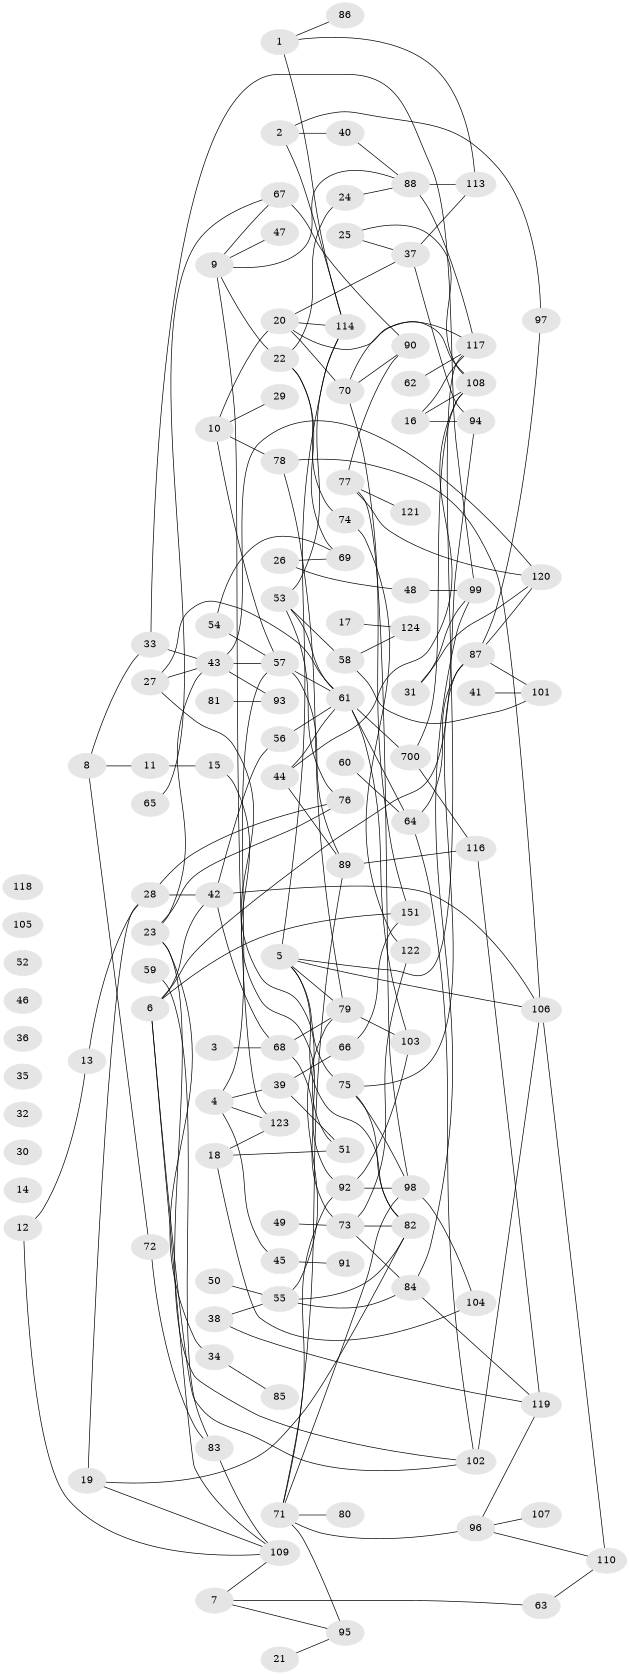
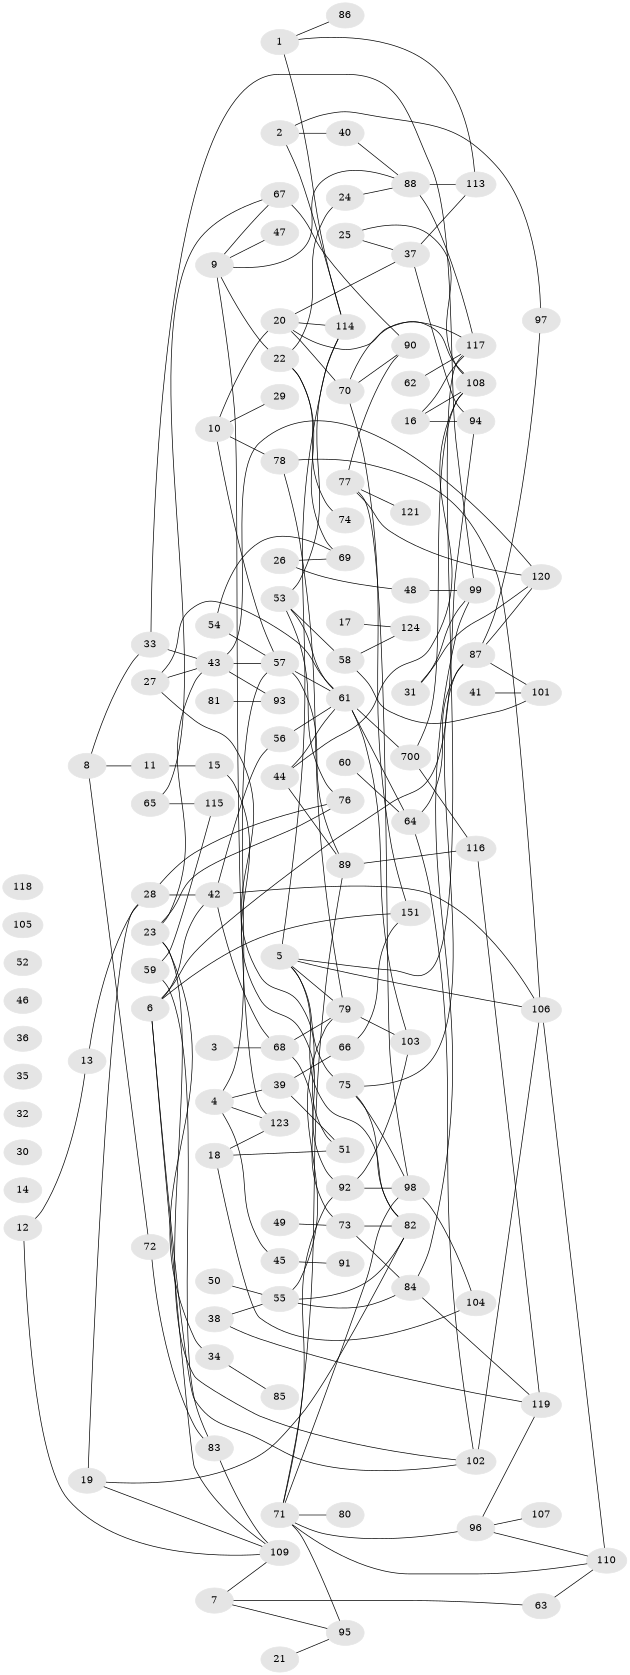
node "115": added
node "122": removed
edge "71" -- "110": added
